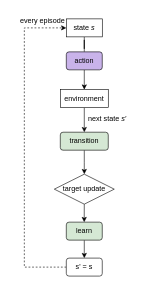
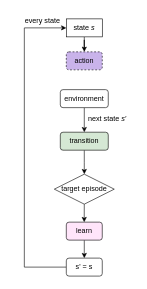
node "every episode": label "every episode" -> "every state"
edge "state s" -- "action": arrowhead none -> classic
node "action": style solid -> dashed
edge "action" -> "environment": removed
node "environment": shape rectangle -> rounded rectangle
edge "s' = s" -> "state s": style dashed -> solid
node "target update": label "target update" -> "target episode"
node "learn": fillcolor #d5e8d4 -> #ffe5fa
